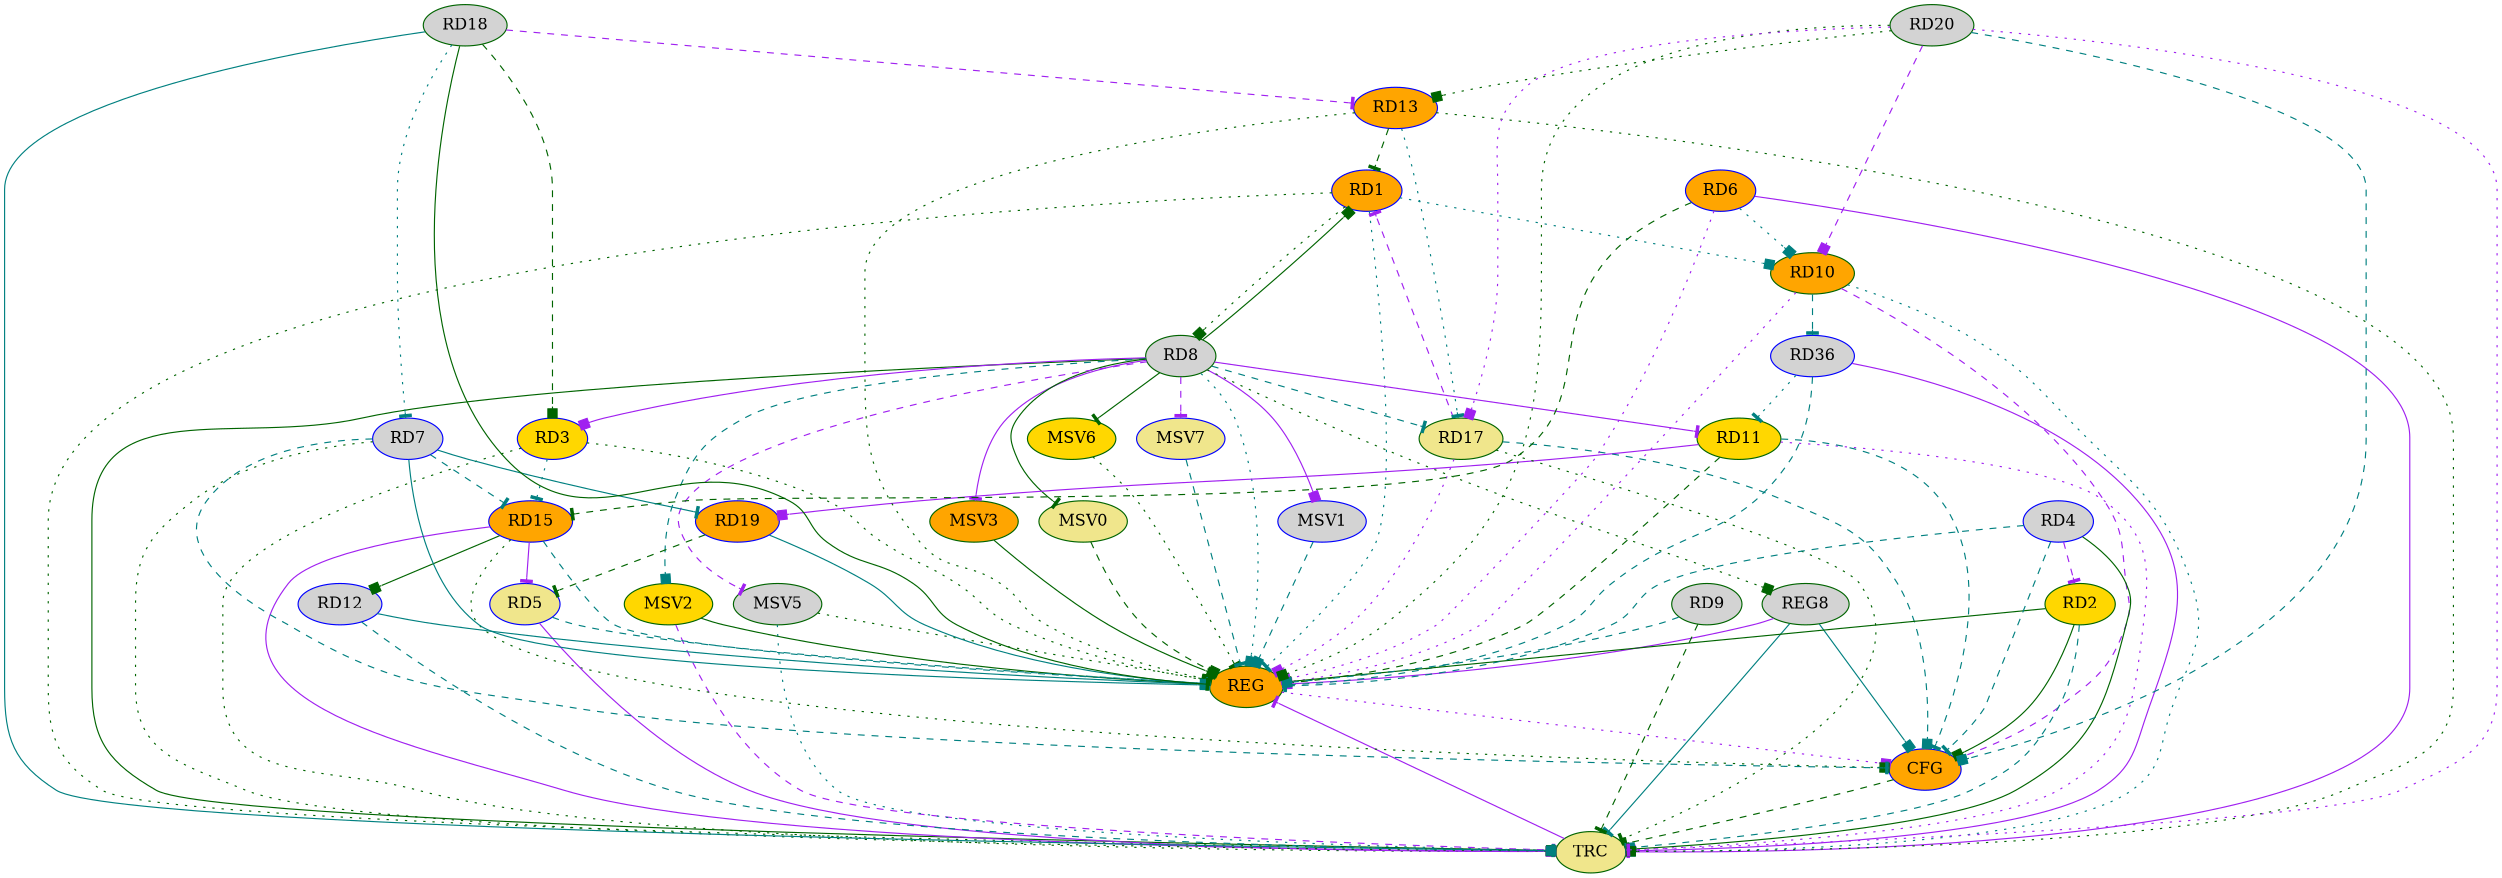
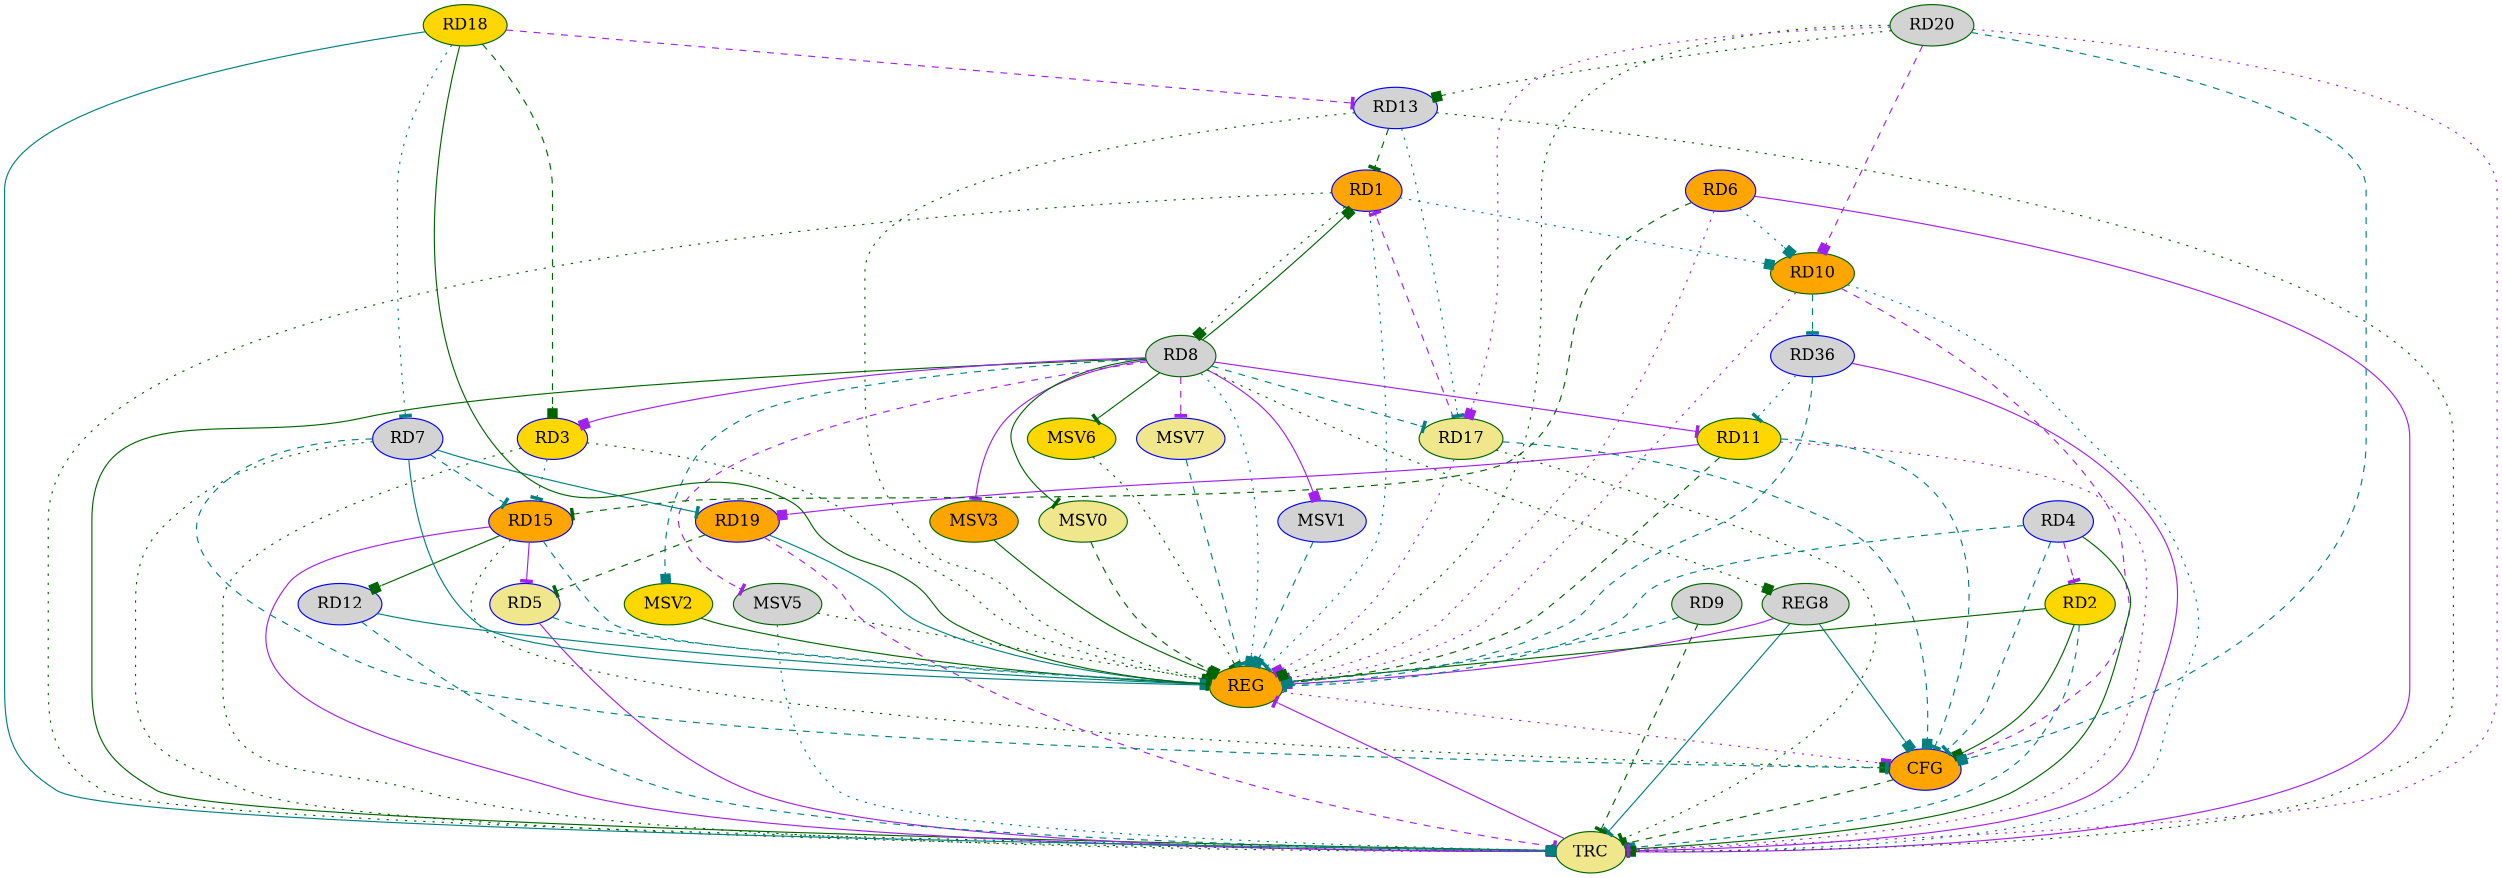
node "RD18": fillcolor lightgrey -> gold
node "RD13": fillcolor orange -> lightgrey
edge "MSV2" -> "TRC": now "RD19" -> "TRC"
